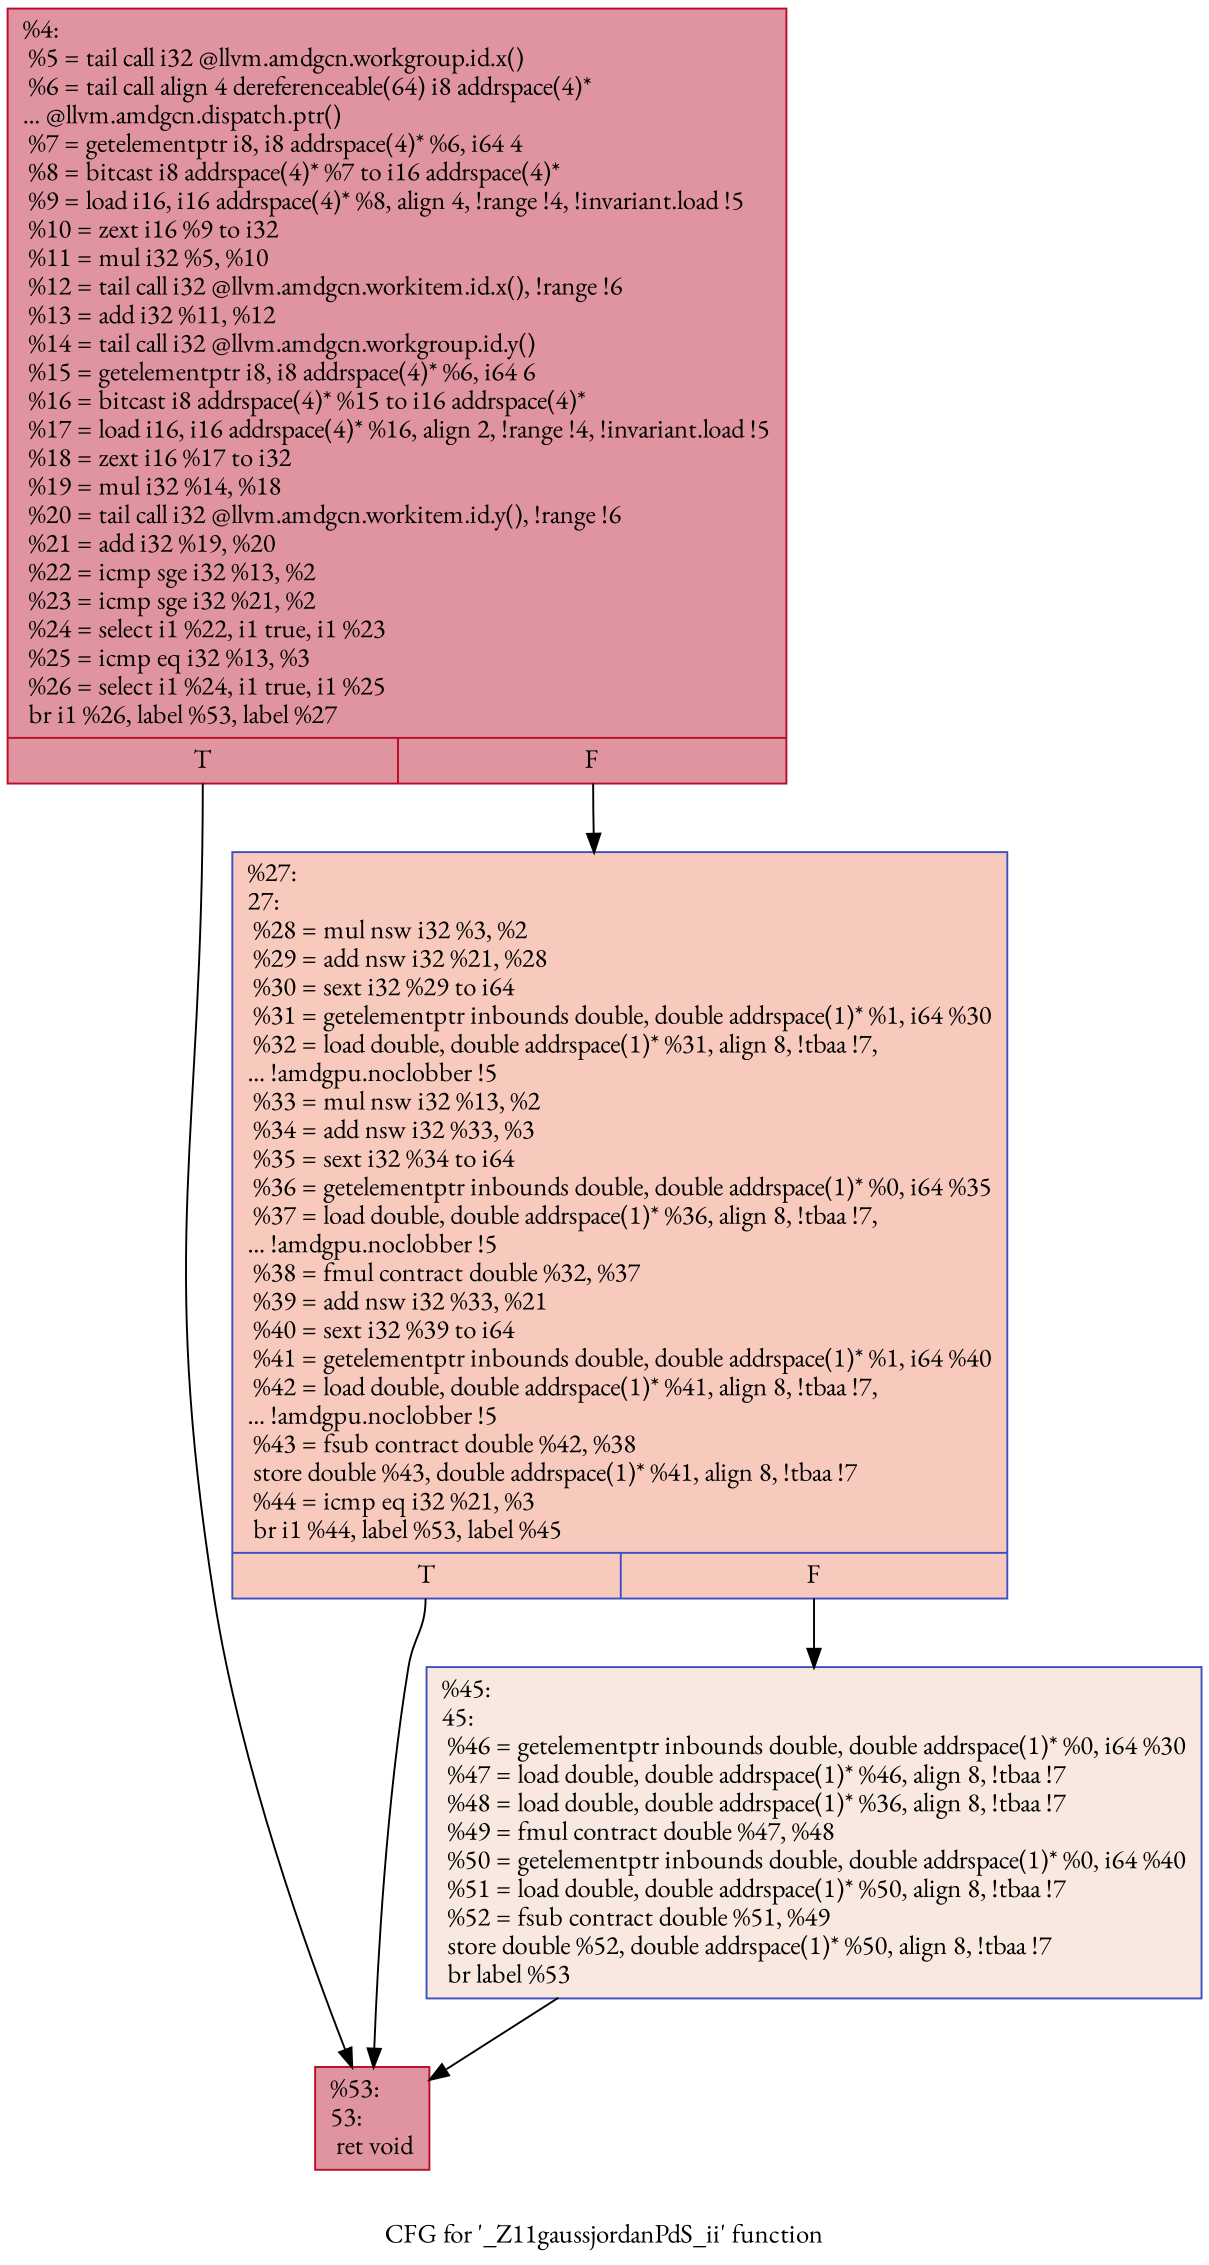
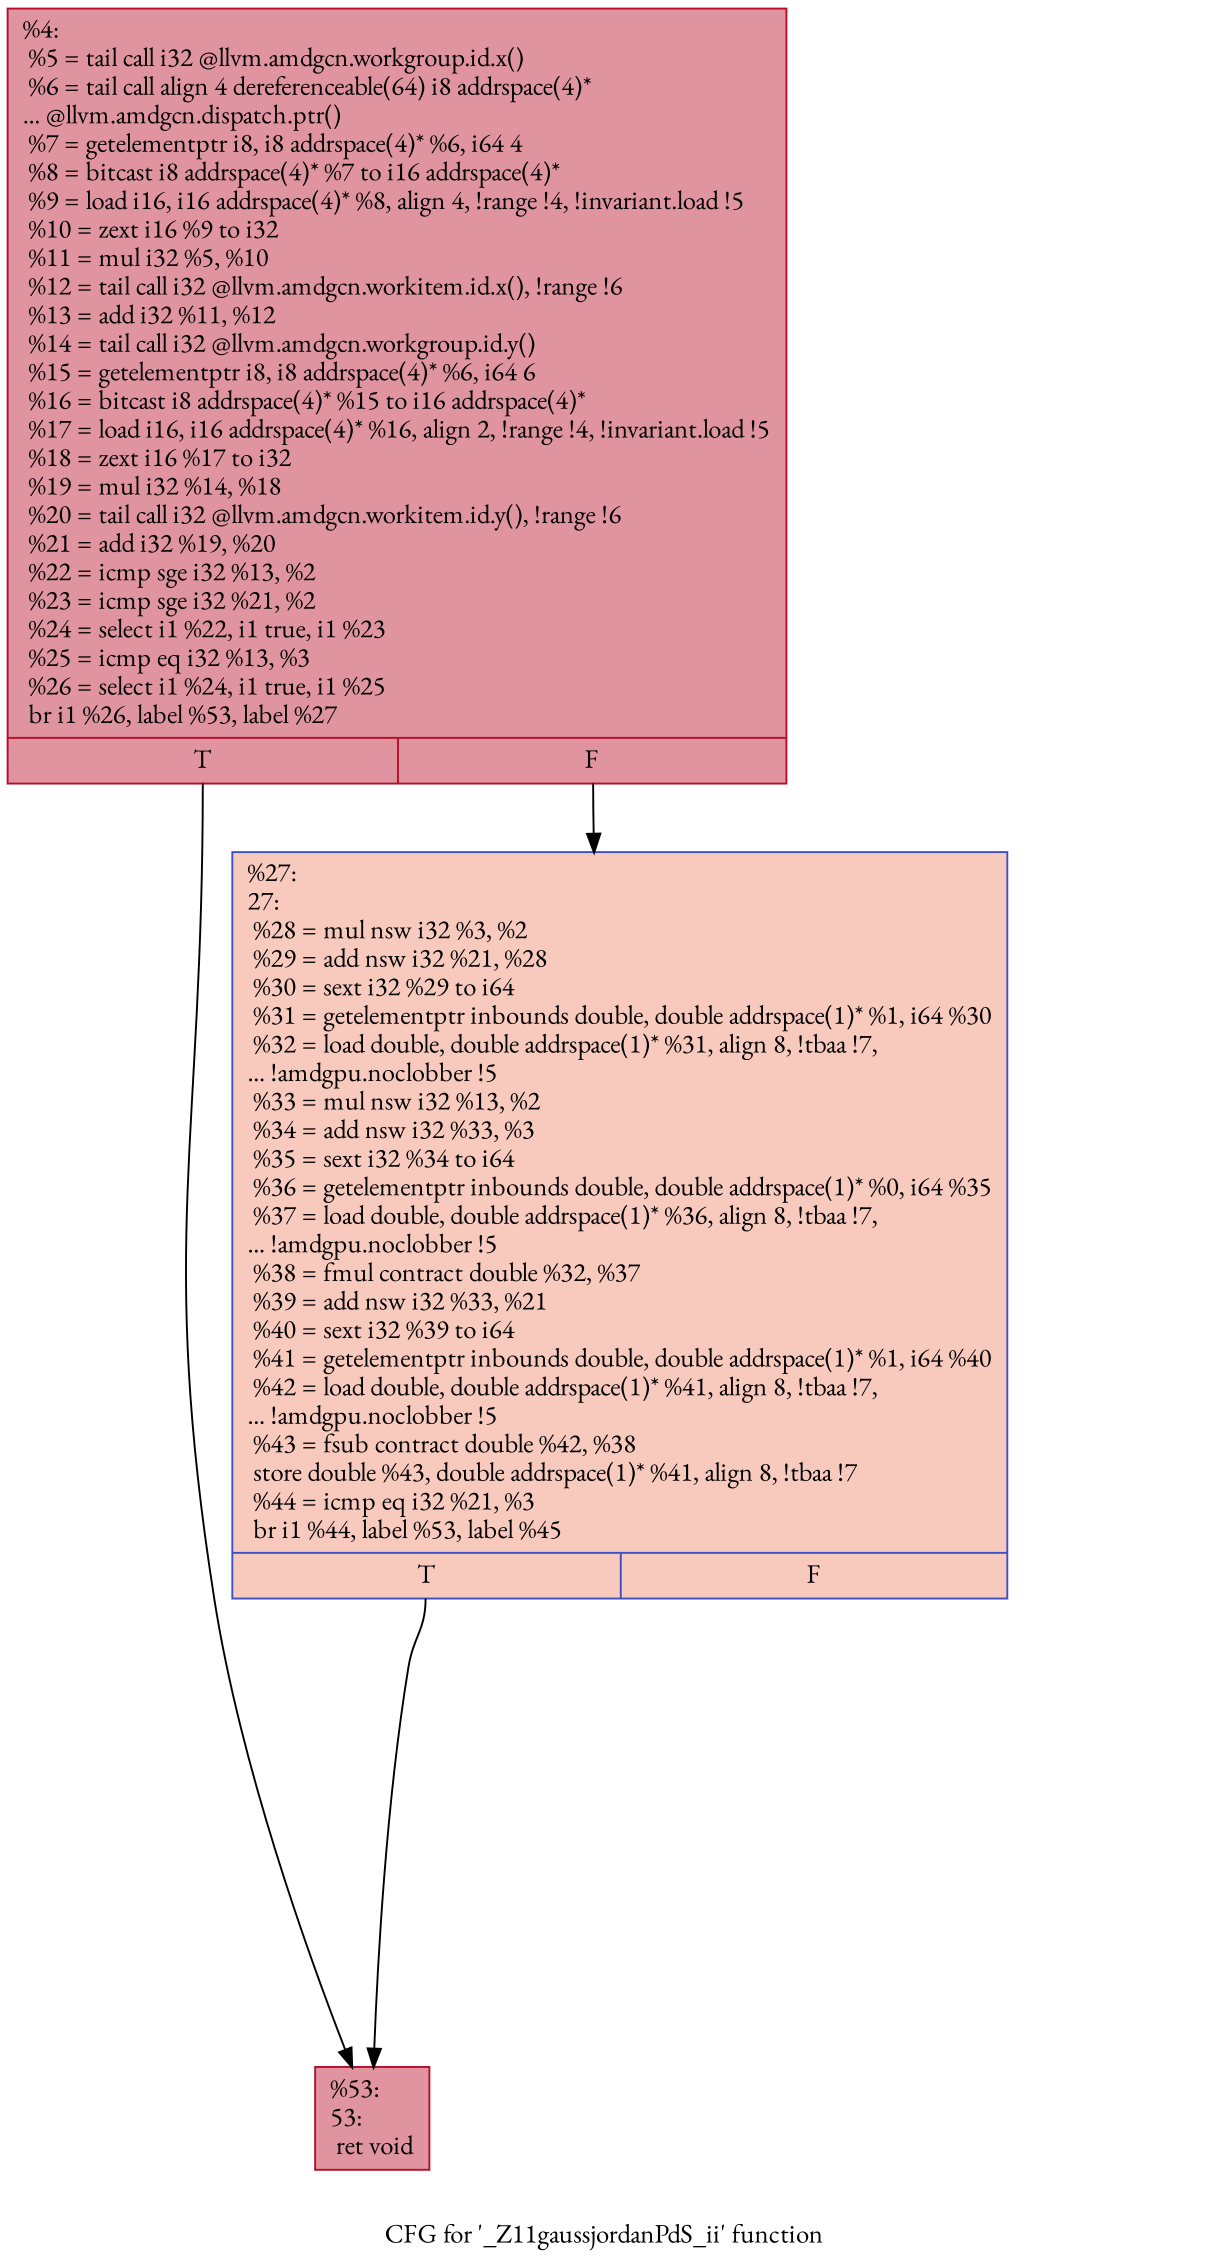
node "%45:": removed
